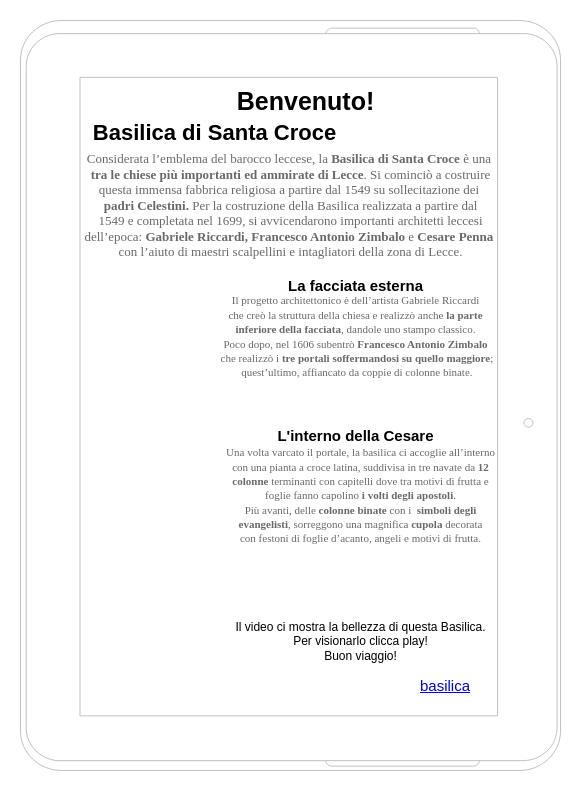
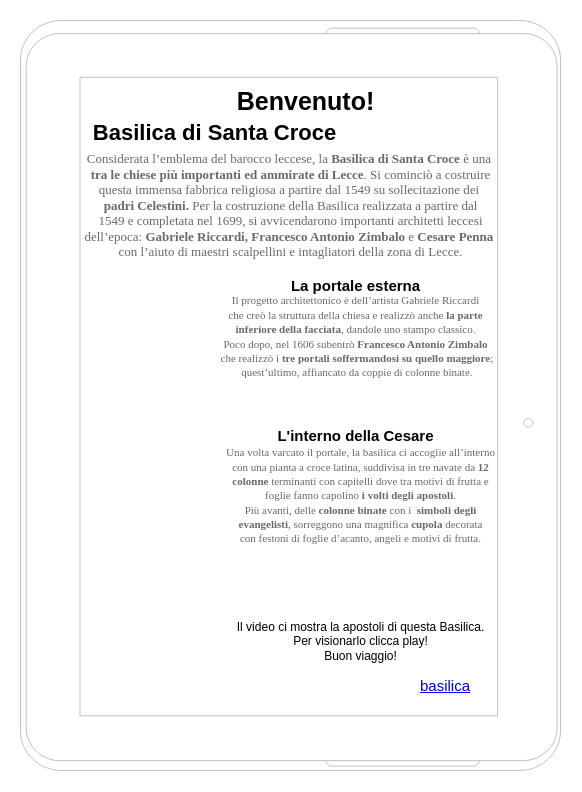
node "La facciata esterna": label "La facciata esterna" -> "La portale esterna"
node "Il video ci mostra la bellezza di questa Basilica. Per visionarlo clicca play! Buon viaggio!": label "Il video ci mostra la bellezza di questa Basilica. Per visionarlo clicca play! Buon viaggio!" -> "Il video ci mostra la apostoli di questa Basilica. Per visionarlo clicca play! Buon viaggio!"
